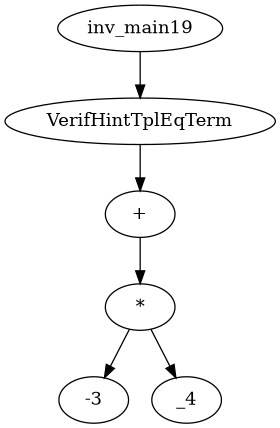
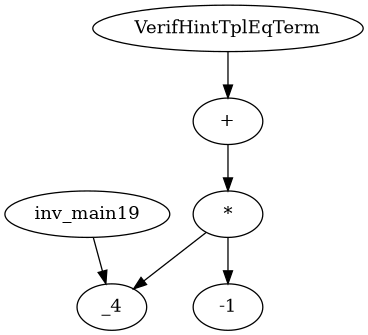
edge "inv_main19" -> "VerifHintTplEqTerm": now "inv_main19" -> "_4"
node "-3": label "-3" -> "-1"
